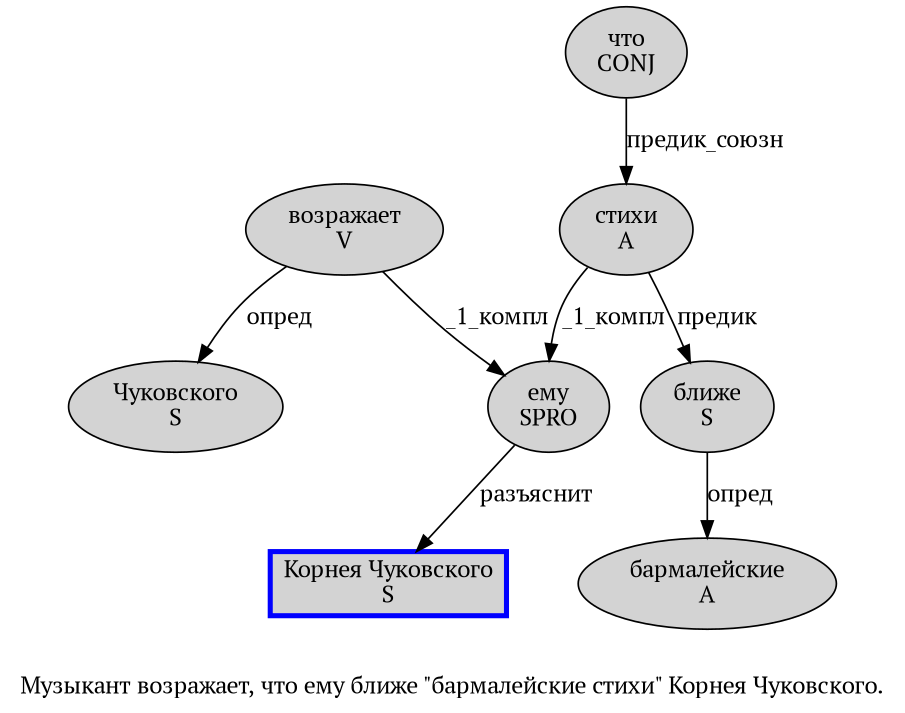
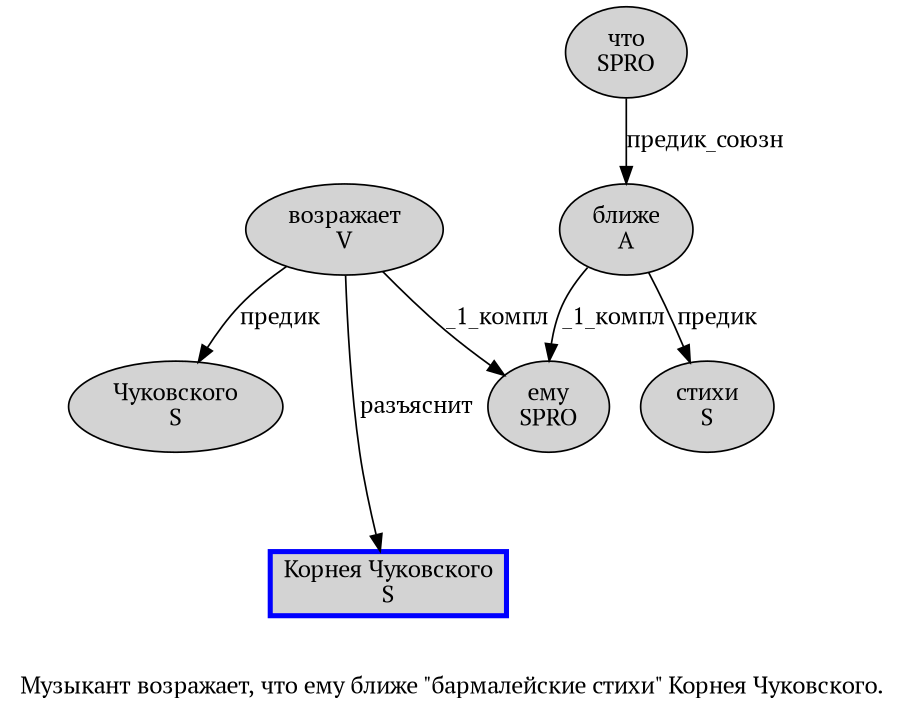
node "что CONJ": label "что CONJ" -> "что SPRO"
node "стихи A": label "стихи A" -> "ближе A"
edge "возражает V" -> "Чуковского S": label "опред" -> "предик"
node "ближе S": label "ближе S" -> "стихи S"
edge "ему SPRO" -> "Корнея Чуковского S": now "возражает V" -> "Корнея Чуковского S"
node "бармалейские A": removed
